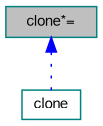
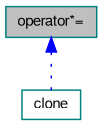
node "clone*=": label "clone*=" -> "operator*="
